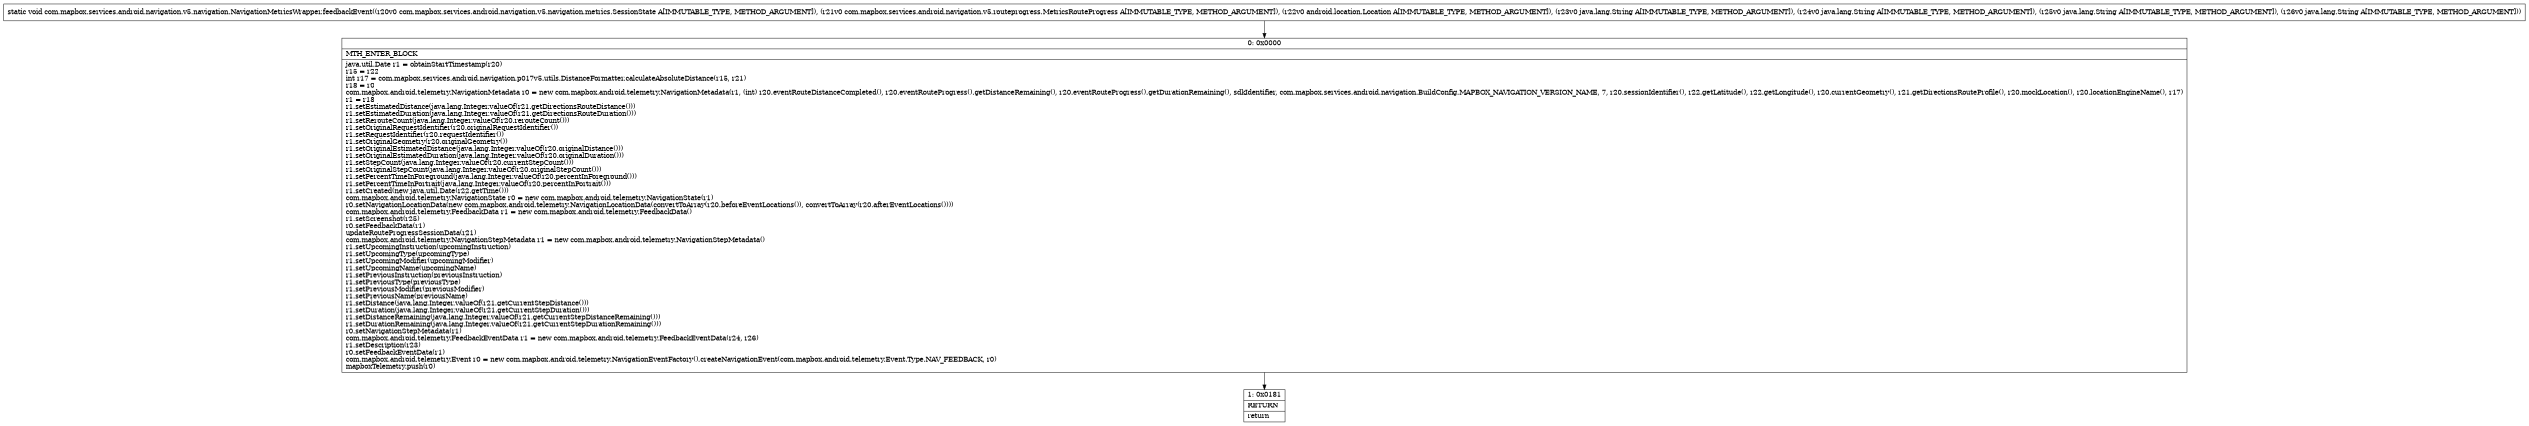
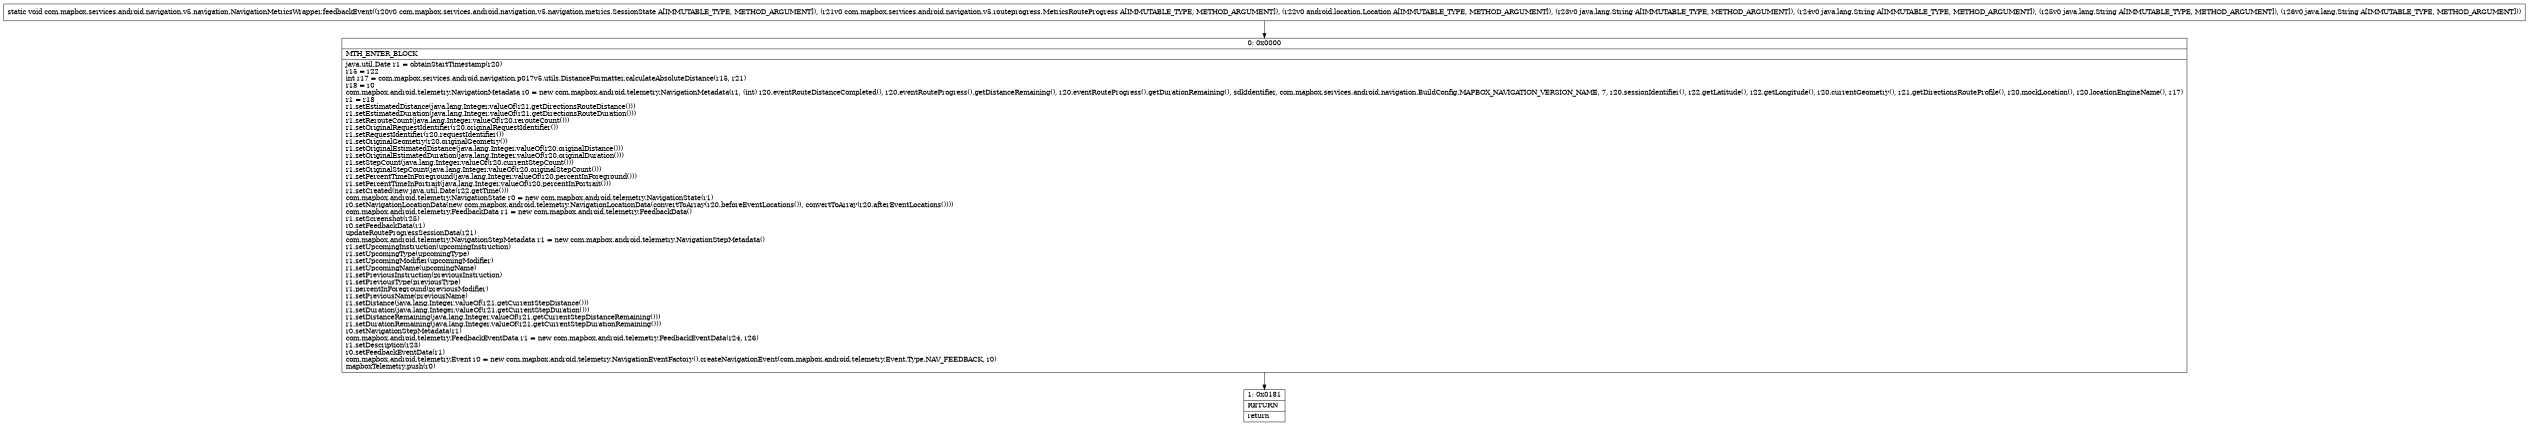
node "0: 0x0000": text "r1.setPreviousModifier(previousModifier)" -> "r1.percentInForeground(previousModifier)"
